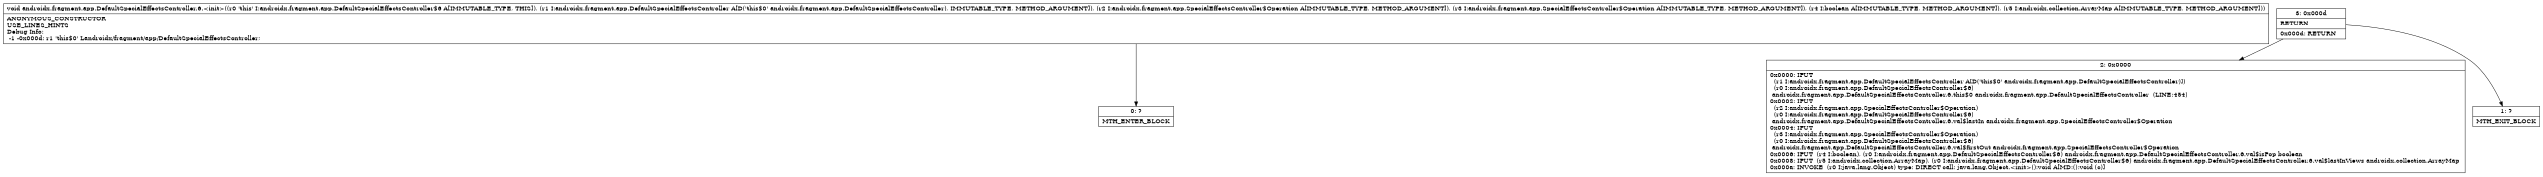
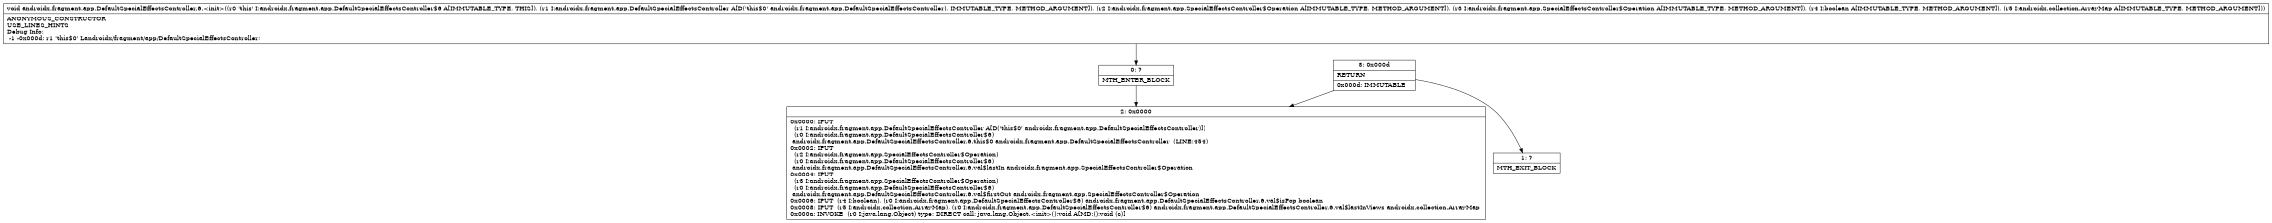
node "3: 0x000d": text "0x000d: RETURN" -> "0x000d: IMMUTABLE"
edge "0: ?" -> "2: 0x0000": added
